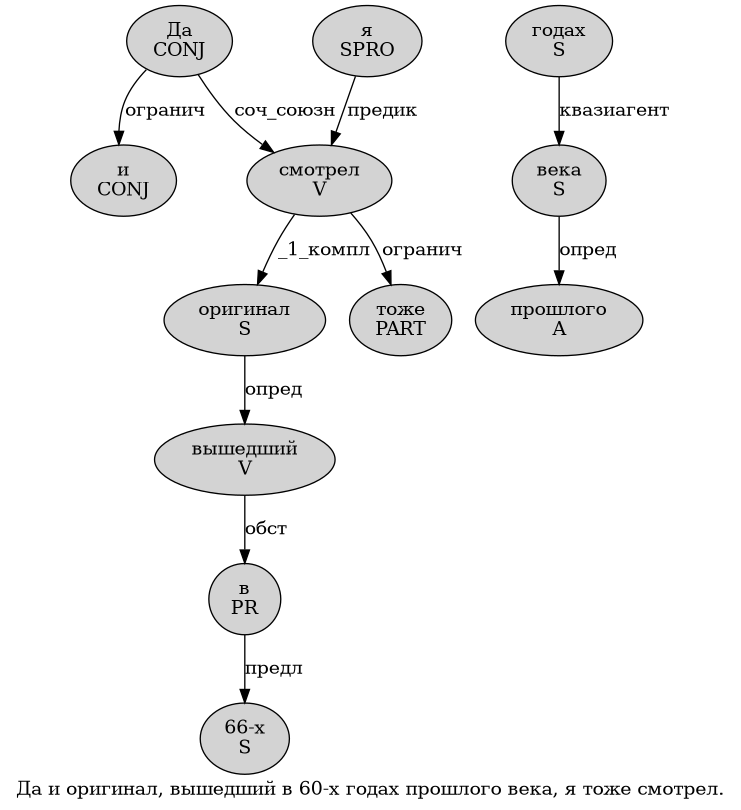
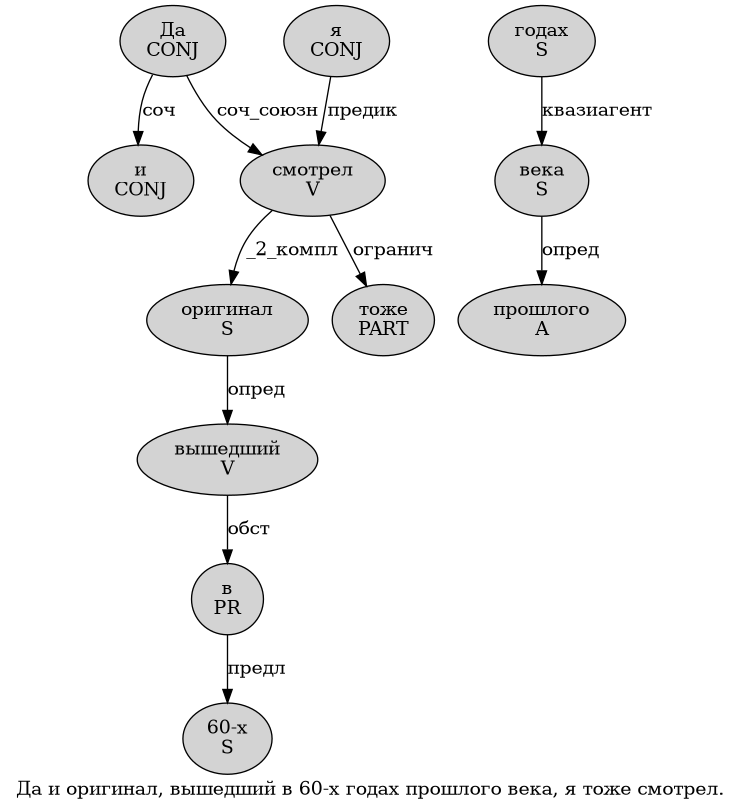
node "я SPRO": label "я SPRO" -> "я CONJ"
edge "Да CONJ" -> "и CONJ": label "огранич" -> "соч"
edge "смотрел V" -> "оригинал S": label "_1_компл" -> "_2_компл"
node "66-х S": label "66-х S" -> "60-х S"
